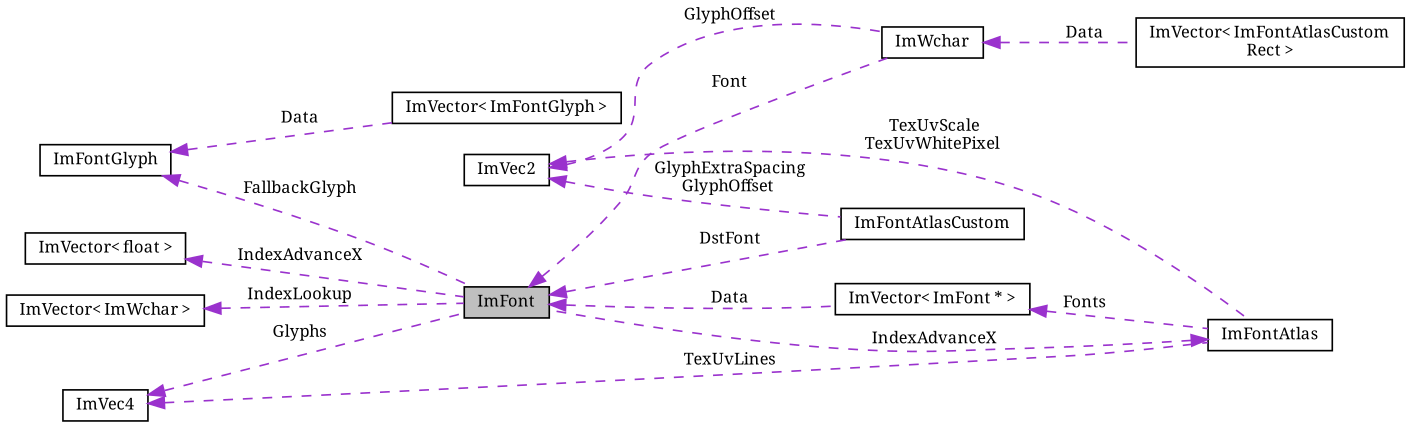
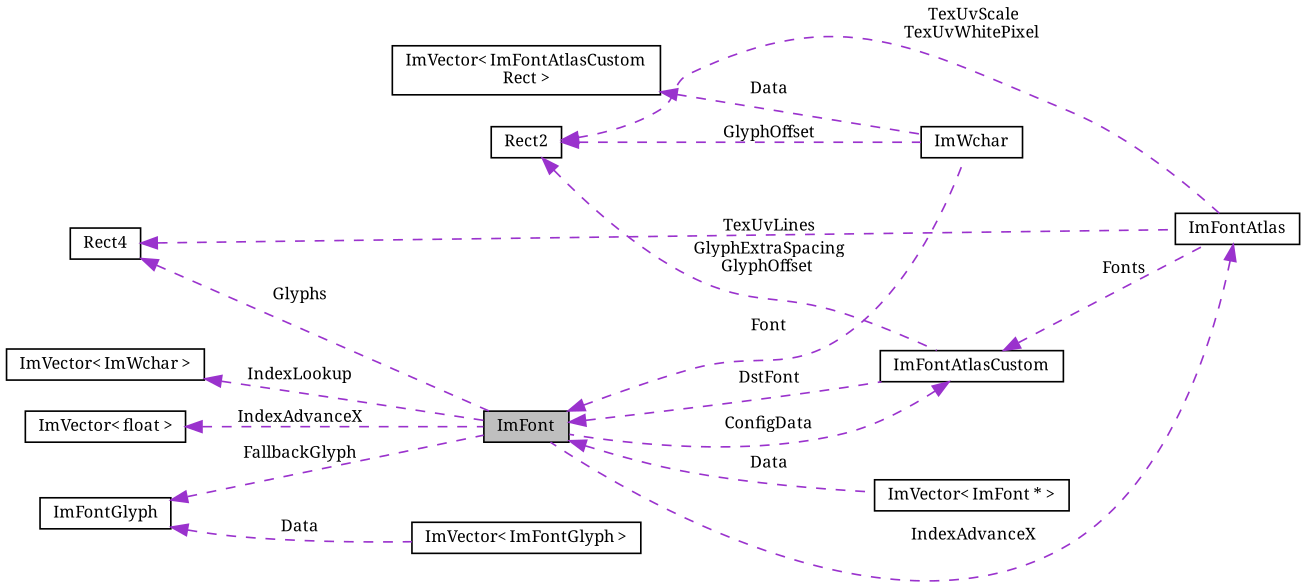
edge "ImVector< ImFontAtlasCustom Rect >" -> "ImWchar": reversed
node "ImVec2": label "ImVec2" -> "Rect2"
edge "ImFontAtlas" -> "ImVector< ImFont * >": now "ImFontAtlas" -> "ImFontAtlasCustom"
node "ImVec4": label "ImVec4" -> "Rect4"
edge "ImFont" -> "ImFontAtlasCustom": added, label "ConfigData"
